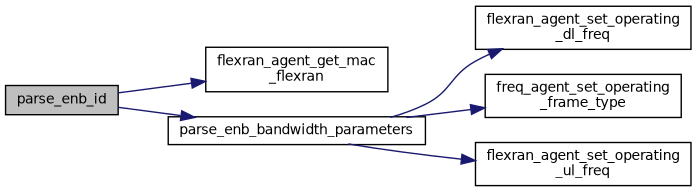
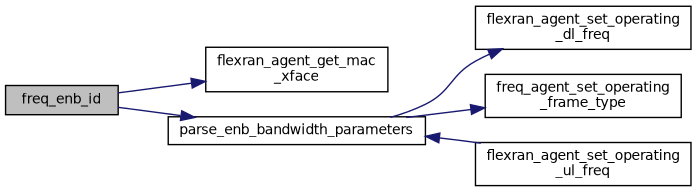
node "flexran_agent_get_mac _flexran": label "flexran_agent_get_mac _flexran" -> "flexran_agent_get_mac _xface"
node "parse_enb_id": label "parse_enb_id" -> "freq_enb_id"
edge "parse_enb_bandwidth_parameters" -> "flexran_agent_set_operating _ul_freq": reversed
